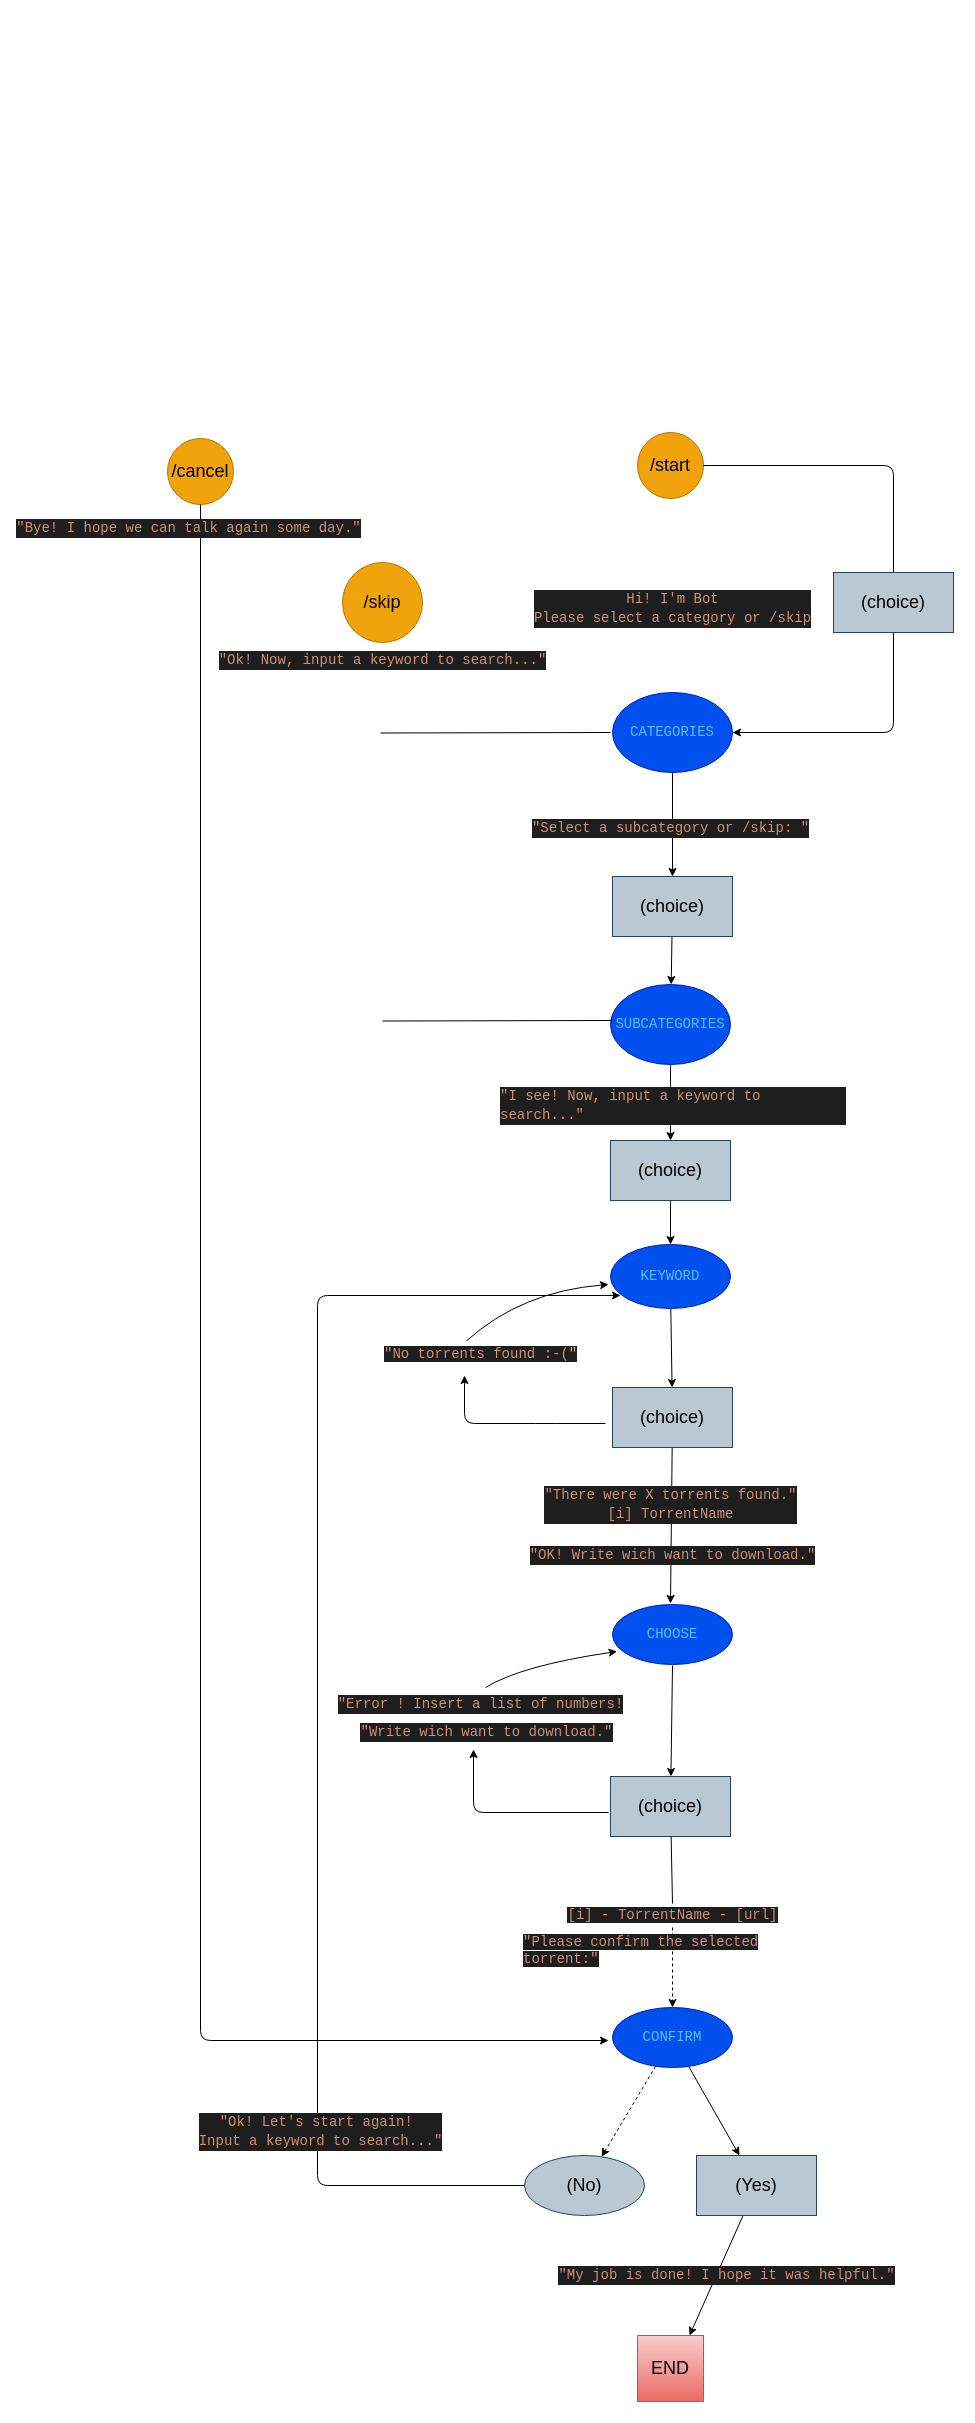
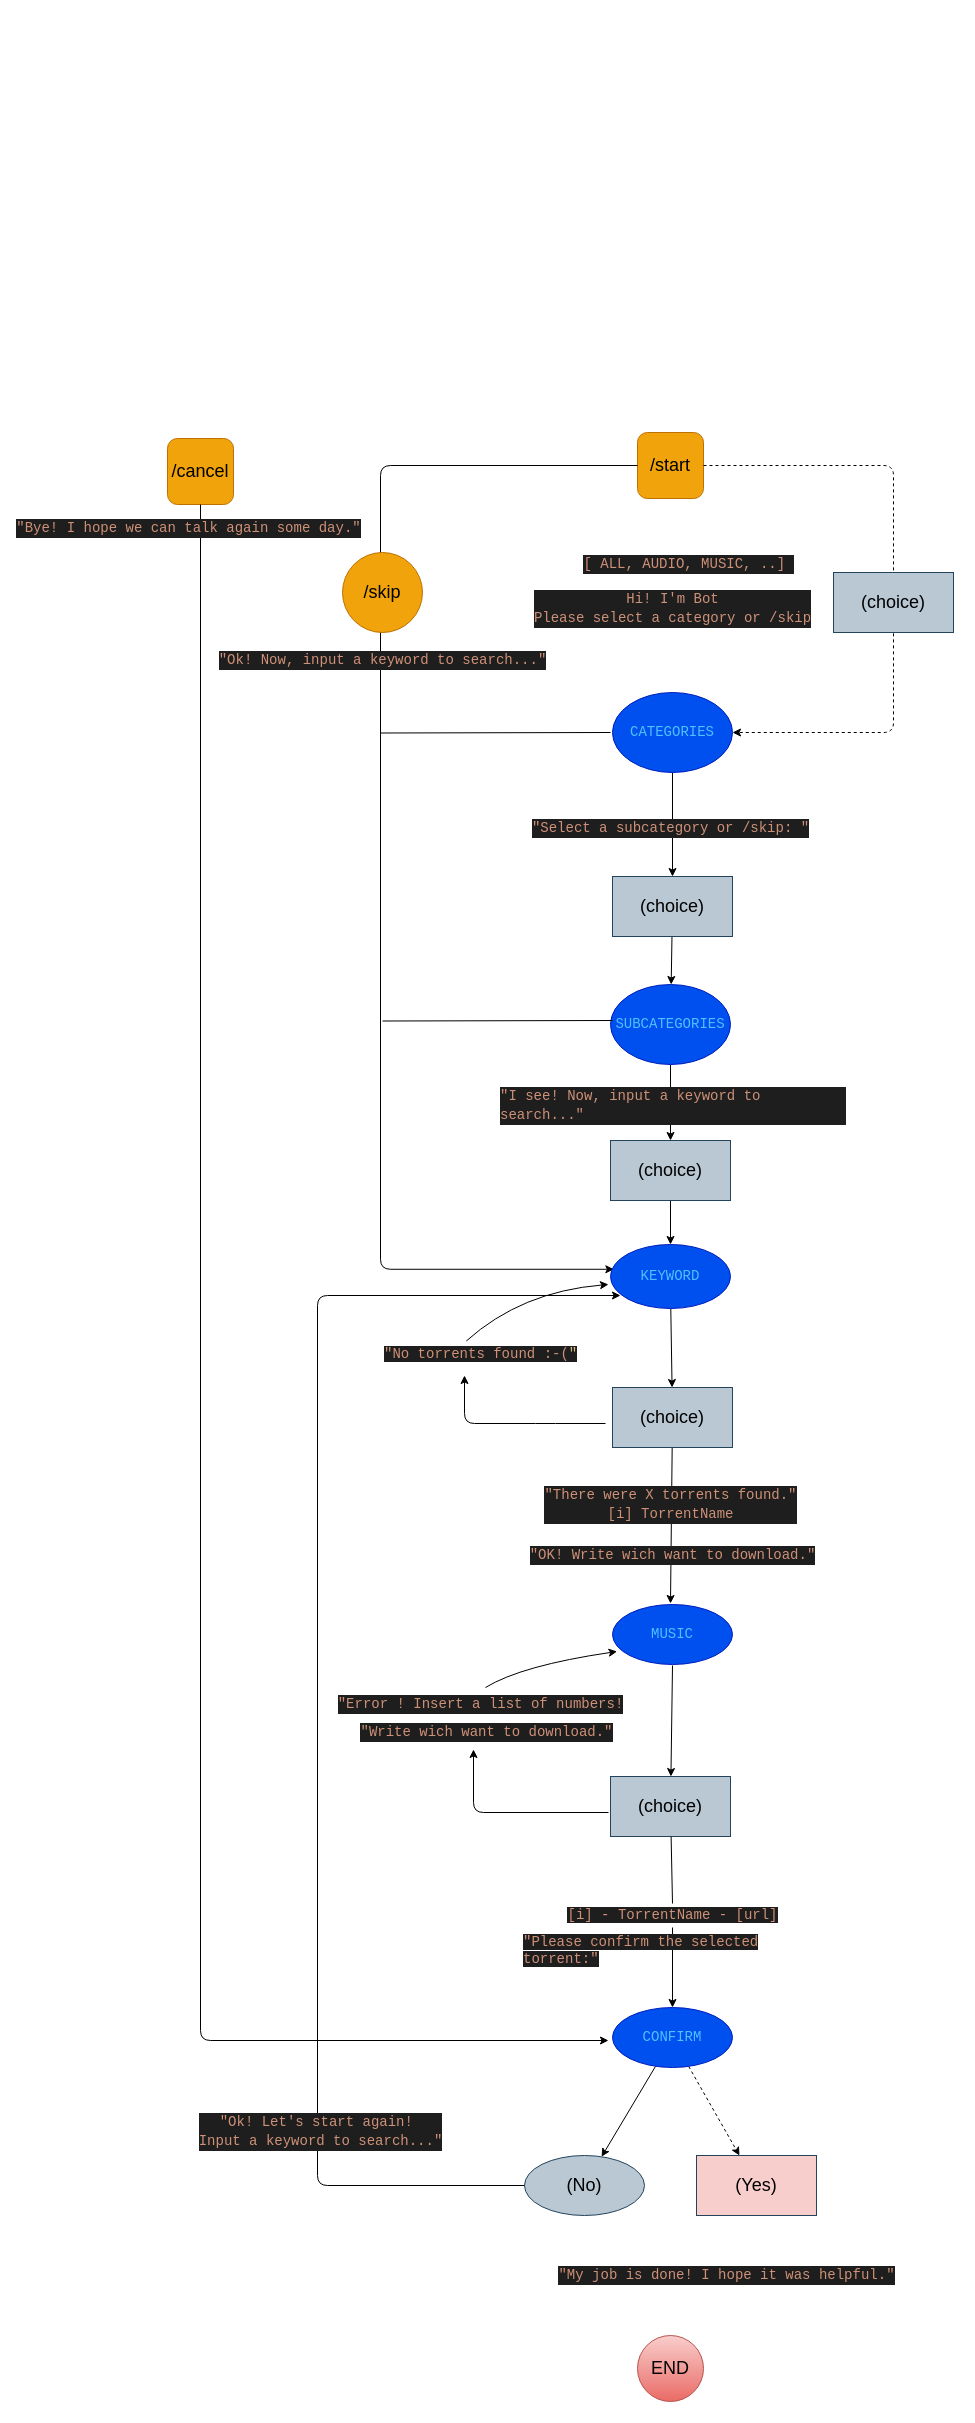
node "/start": shape ellipse -> rounded rectangle
edge "/start" -> "CATEGORIES": style solid -> dashed
node "/cancel": shape ellipse -> rounded rectangle
node "[ ALL, AUDIO, MUSIC, ..]": added
node "/skip": moved (383, 603) -> (383, 593)
edge "/start" -> "KEYWORD": added
node "CHOOSE": label "CHOOSE" -> "MUSIC"
edge "[i] - TorrentName - [url]" -> "CONFIRM": style dashed -> solid
edge "CONFIRM" -> "(Yes)": style solid -> dashed
edge "CONFIRM" -> "(No)": style dashed -> solid
node "(Yes)": fillcolor #bac8d3 -> #f8cecc
edge "(Yes)" -> "END": removed
node "END": shape rectangle -> ellipse
